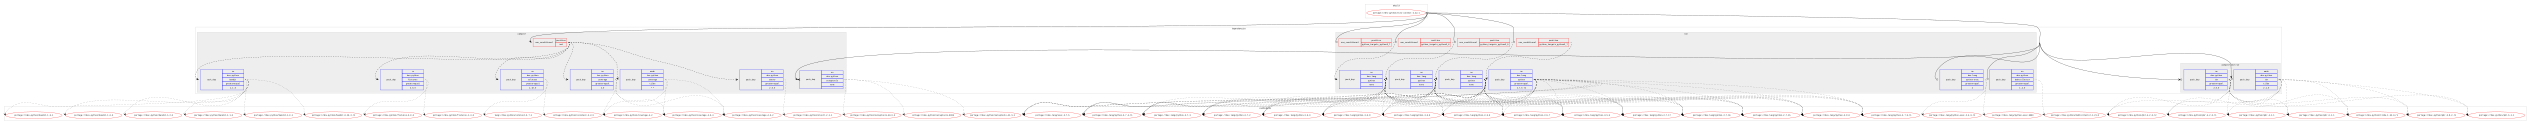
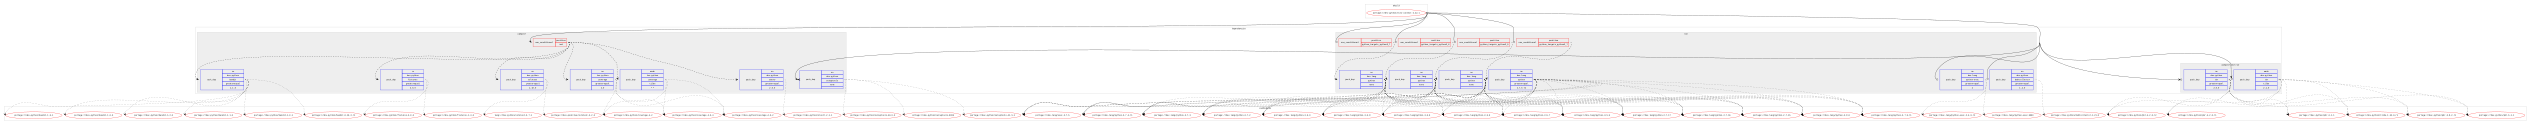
node "portage://dev-python/oslotest-3.2.0": label "portage://dev-python/oslotest-3.2.0" -> "portage://dev-positive/oslotest-3.2.0"
node "portage://dev-python/pbr-4.1.1": removed
